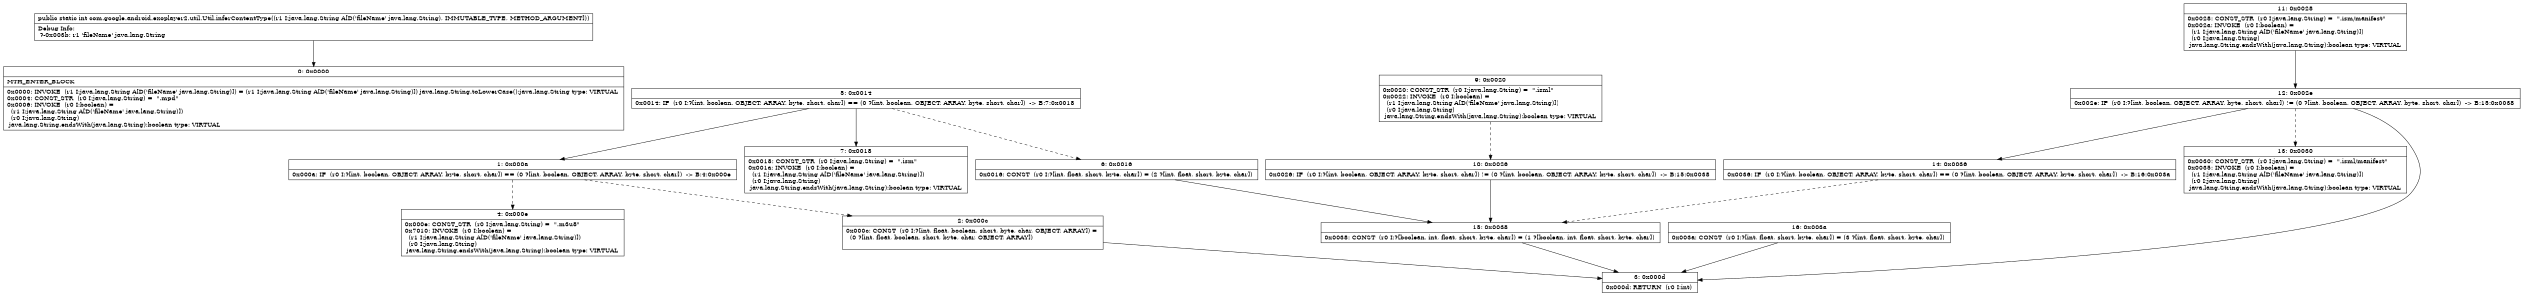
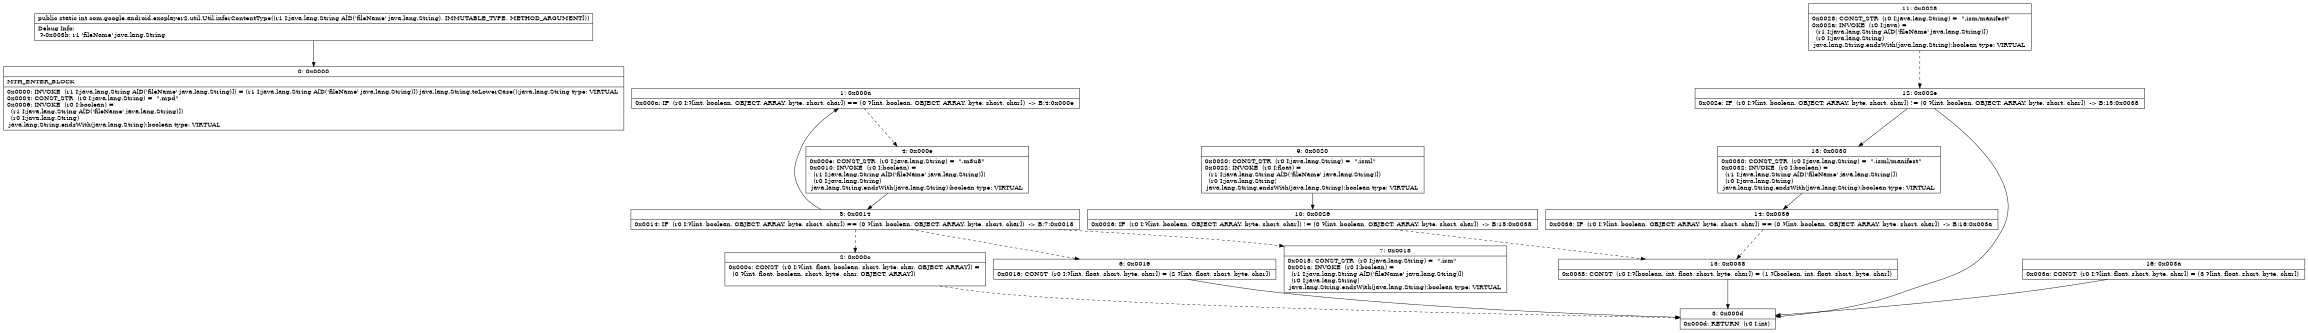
node "11: 0x0028": text "0x002a: INVOKE  (r0 I:boolean) =" -> "0x002a: INVOKE  (r0 I:java) ="
edge "11: 0x0028" -> "12: 0x002e": style solid -> dashed
node "9: 0x0020": text "0x0022: INVOKE  (r0 I:boolean) =" -> "0x0022: INVOKE  (r0 I:float) ="
edge "5: 0x0014" -> "7: 0x0018": style solid -> dashed
edge "12: 0x002e" -> "13: 0x0030": style dashed -> solid
edge "12: 0x002e" -> "14: 0x0036": now "13: 0x0030" -> "14: 0x0036"
edge "9: 0x0020" -> "10: 0x0026": style dashed -> solid
node "13: 0x0030": text "0x0035: INVOKE  (r0 I:boolean) =" -> "0x0032: INVOKE  (r0 I:boolean) ="
edge "1: 0x000a" -> "2: 0x000c": now "5: 0x0014" -> "2: 0x000c"
edge "10: 0x0026" -> "15: 0x0038": style solid -> dashed
edge "4: 0x000e" -> "5: 0x0014": added
edge "6: 0x0016" -> "15: 0x0038": now "6: 0x0016" -> "3: 0x000d"
node "4: 0x000e": text "0x7010: INVOKE  (r0 I:boolean) =" -> "0x0010: INVOKE  (r0 I:boolean) ="
edge "2: 0x000c" -> "3: 0x000d": style solid -> dashed
